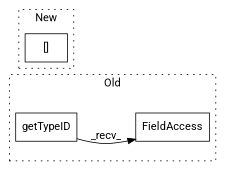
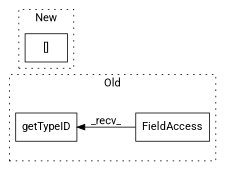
edge "getTypeID" -> "FieldAccess": reversed
